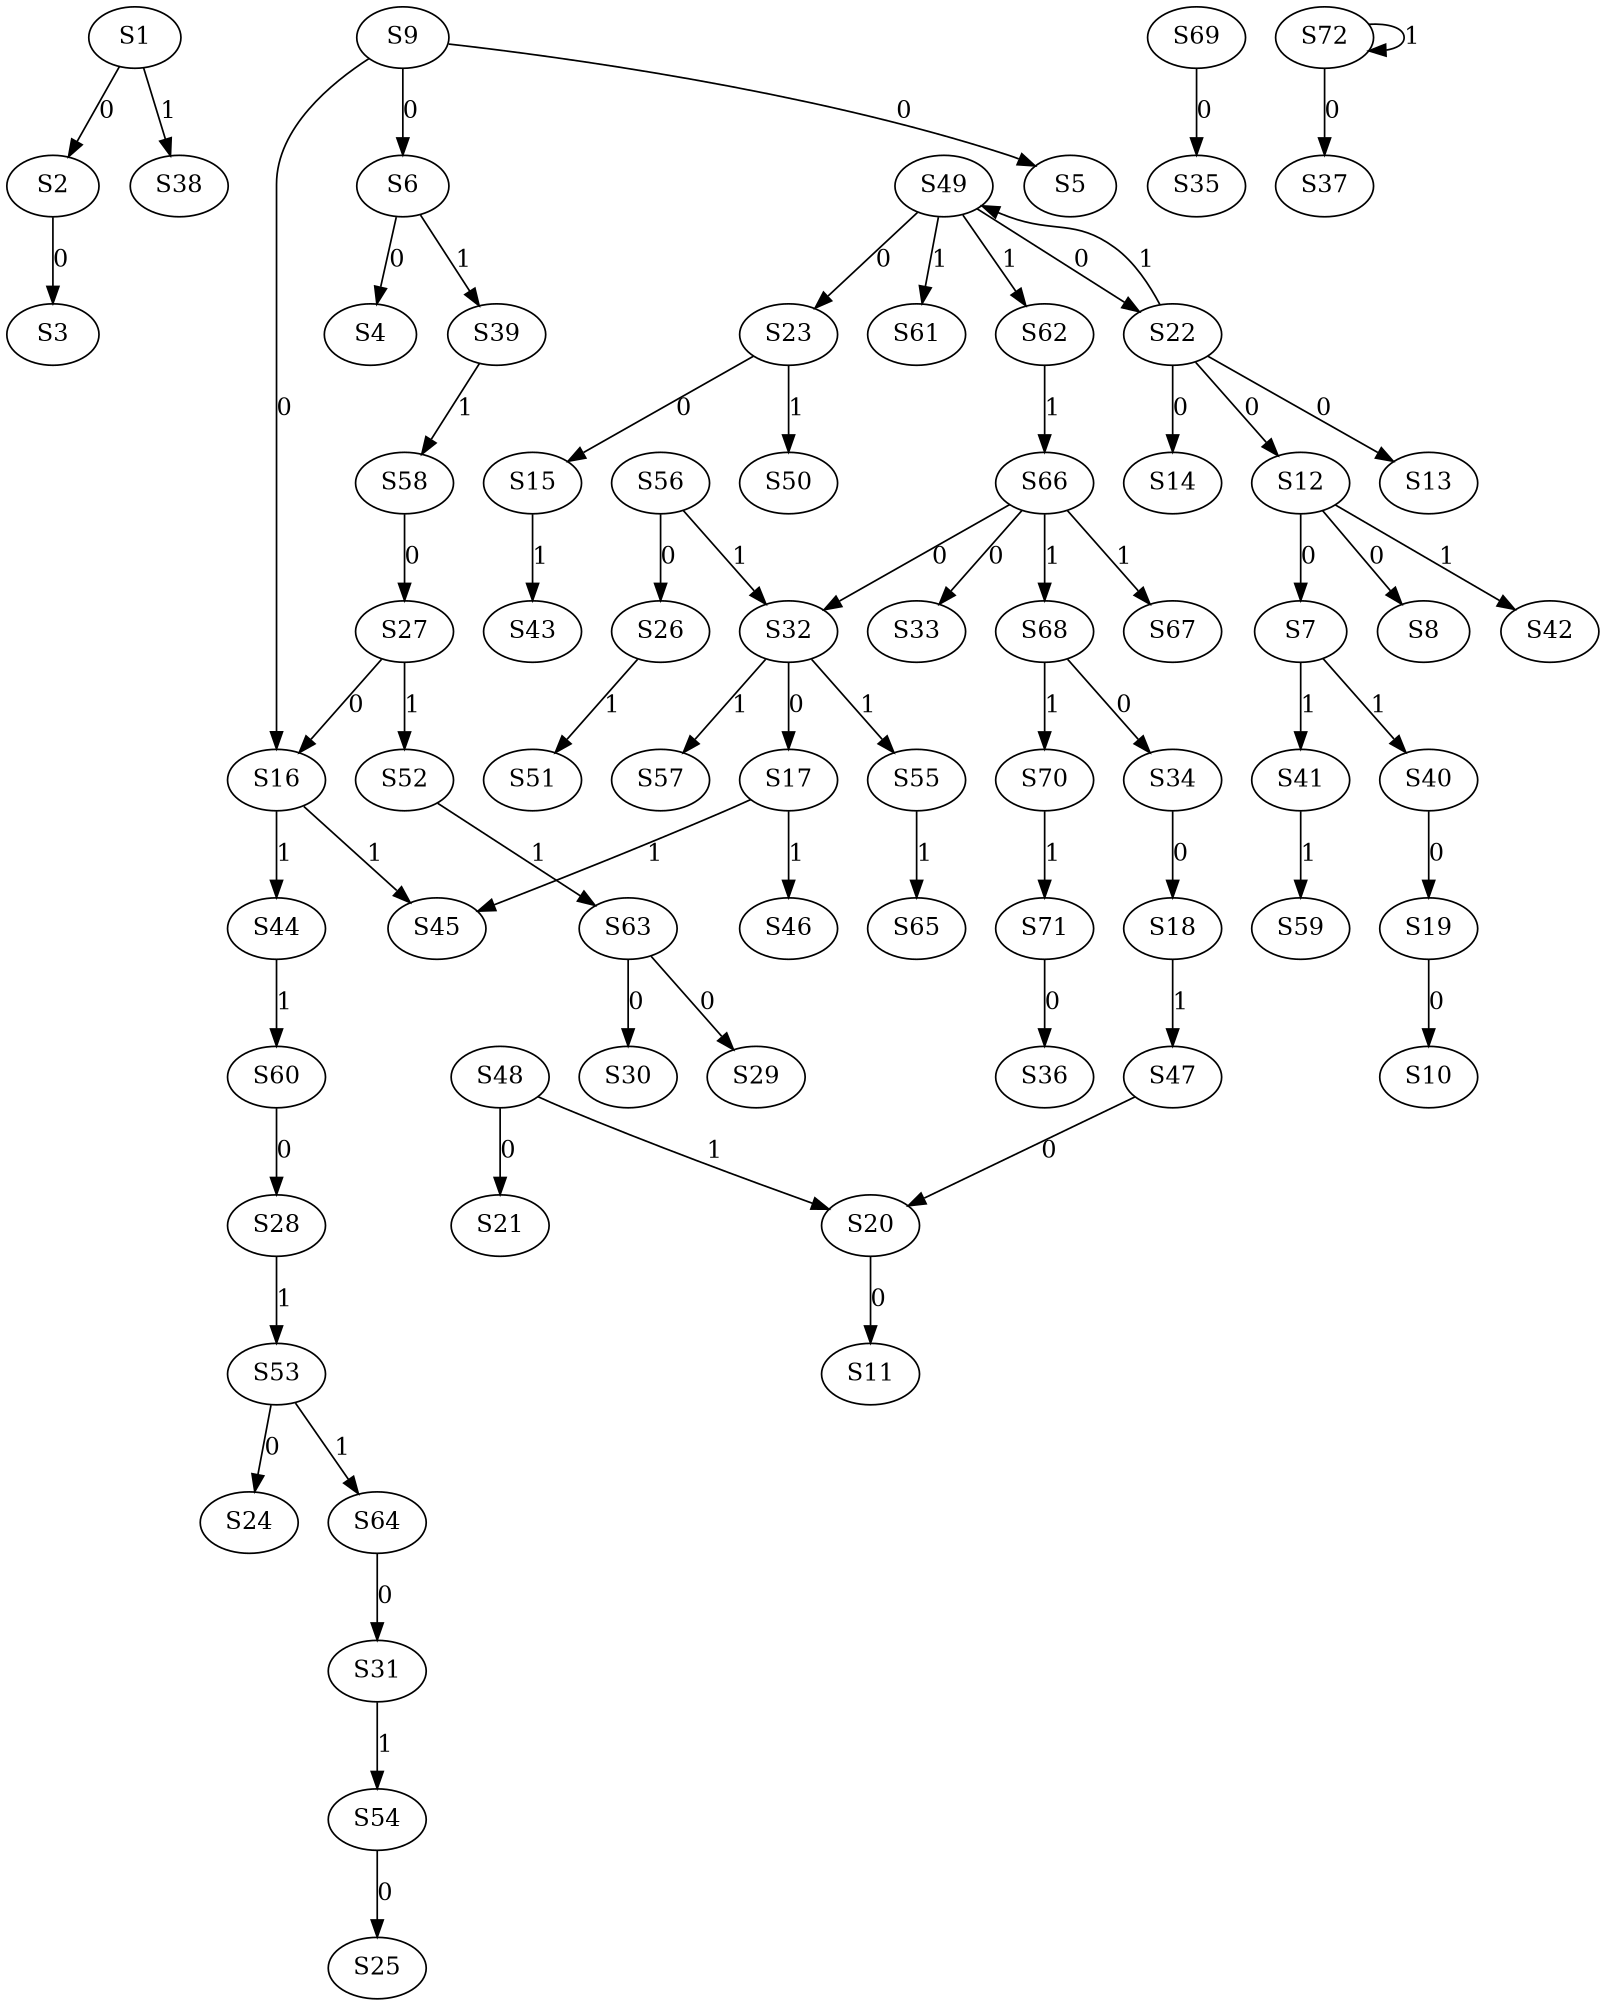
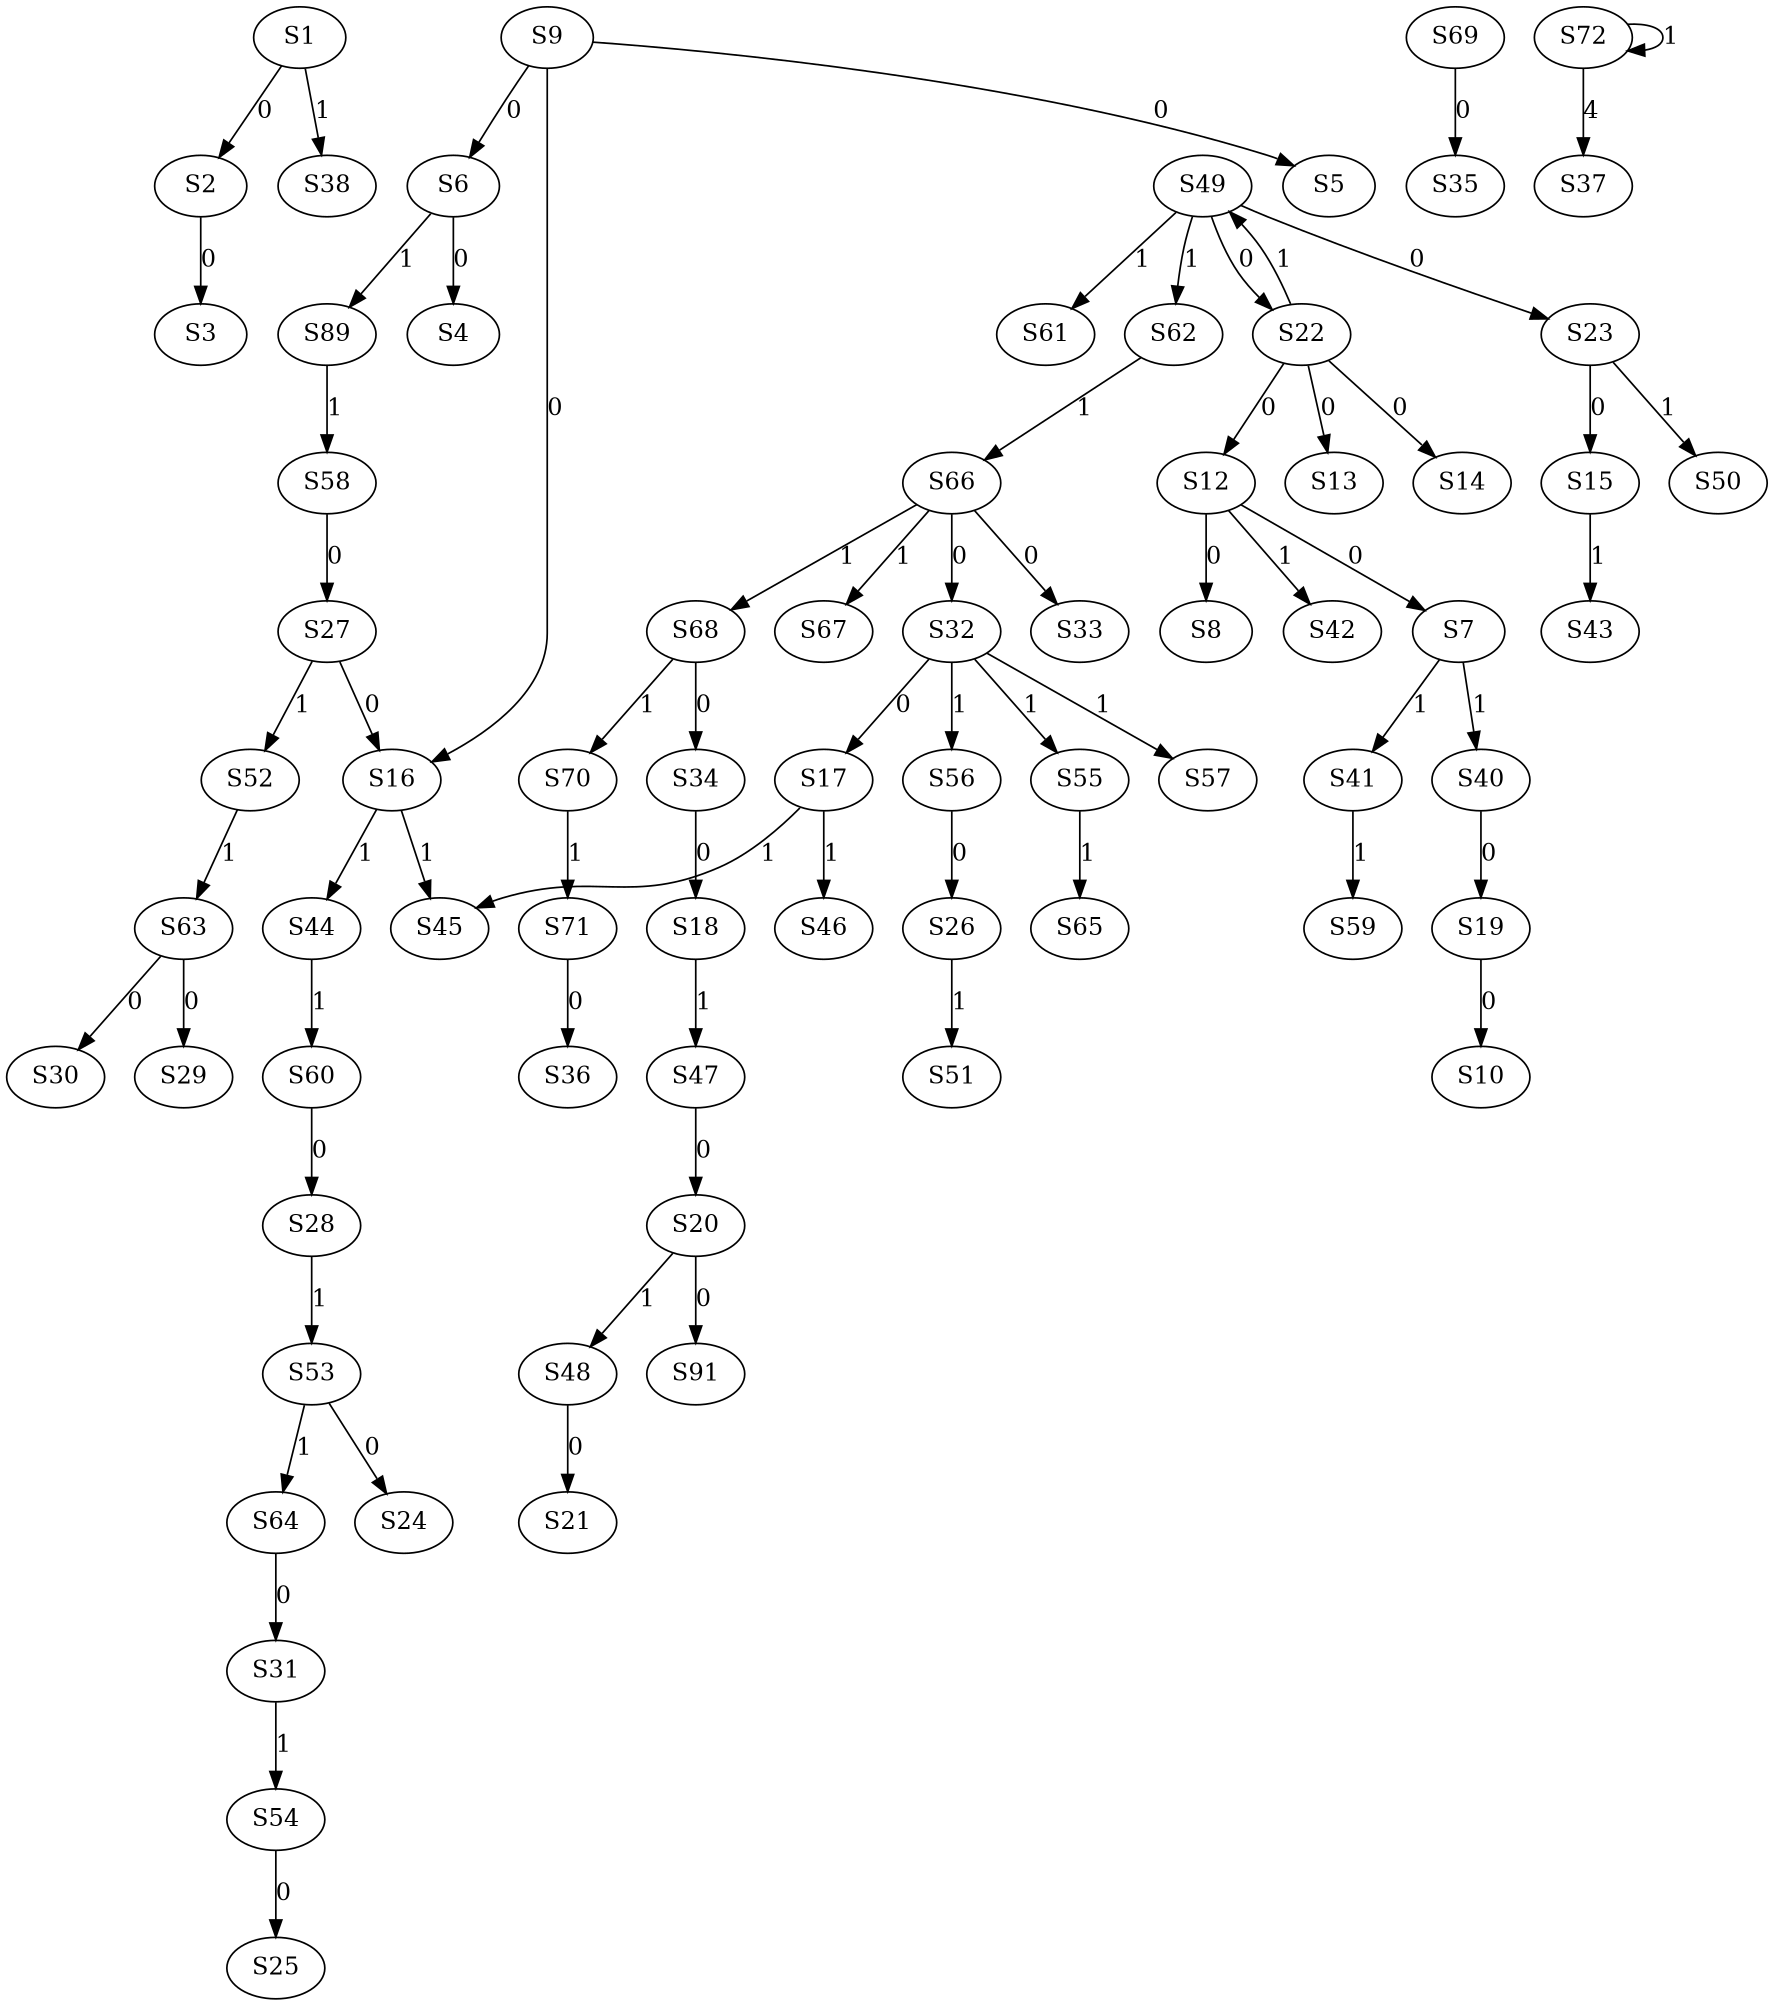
edge "S72" -> "S37": label "0" -> "4"
node "S39": label "S39" -> "S89"
edge "S56" -> "S32": reversed
edge "S48" -> "S20": reversed
node "S11": label "S11" -> "S91"
